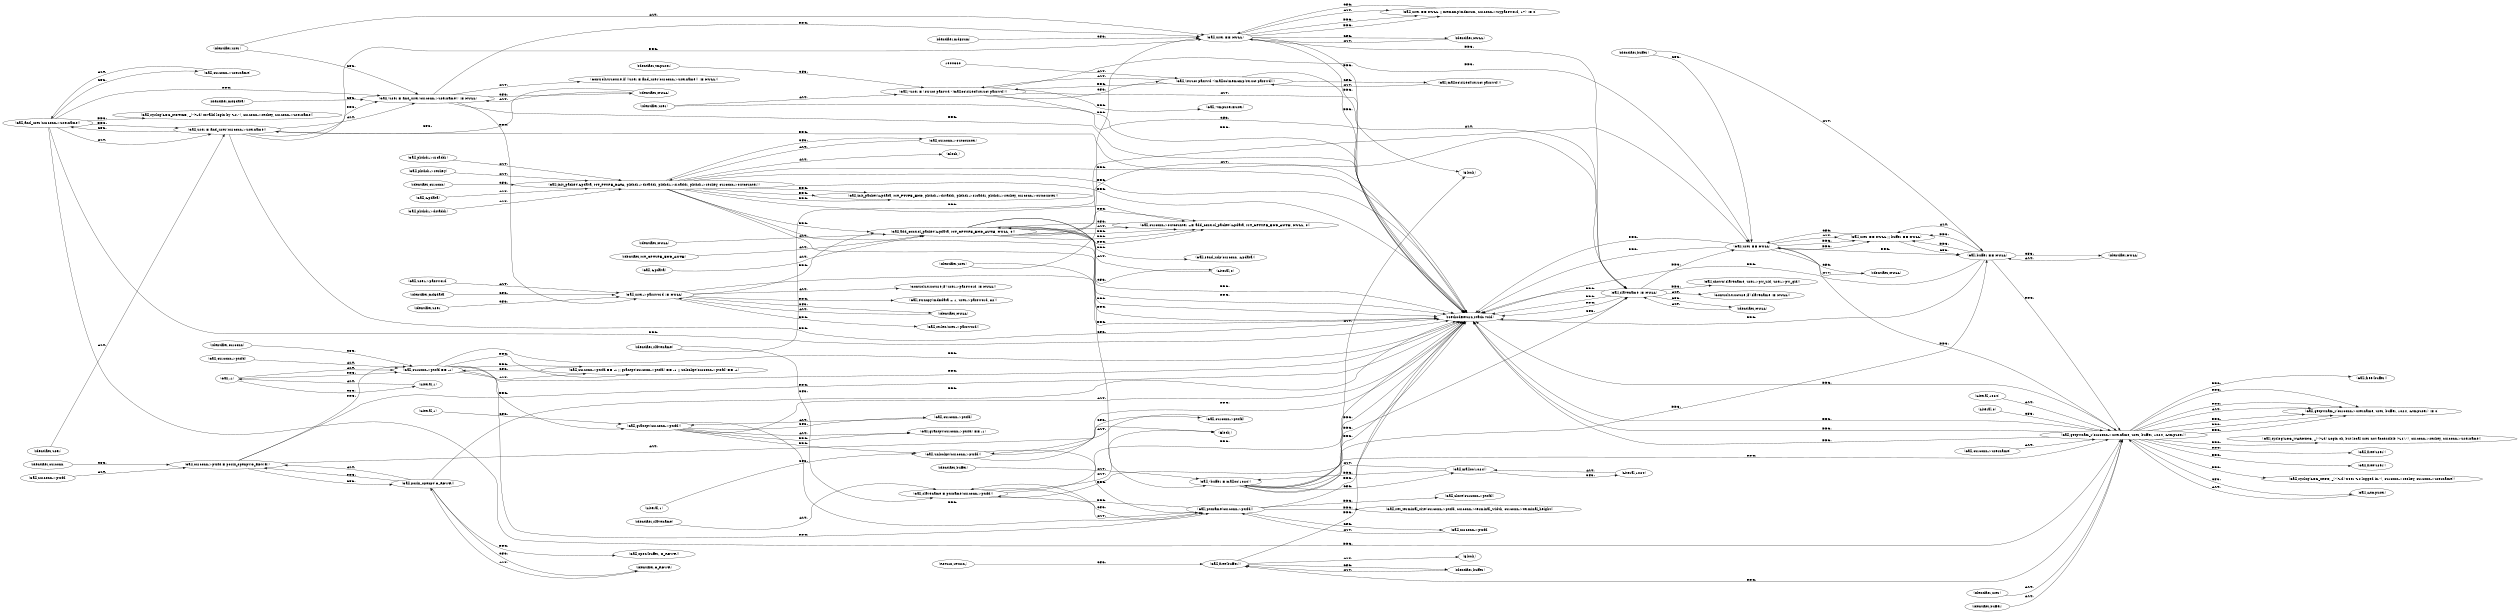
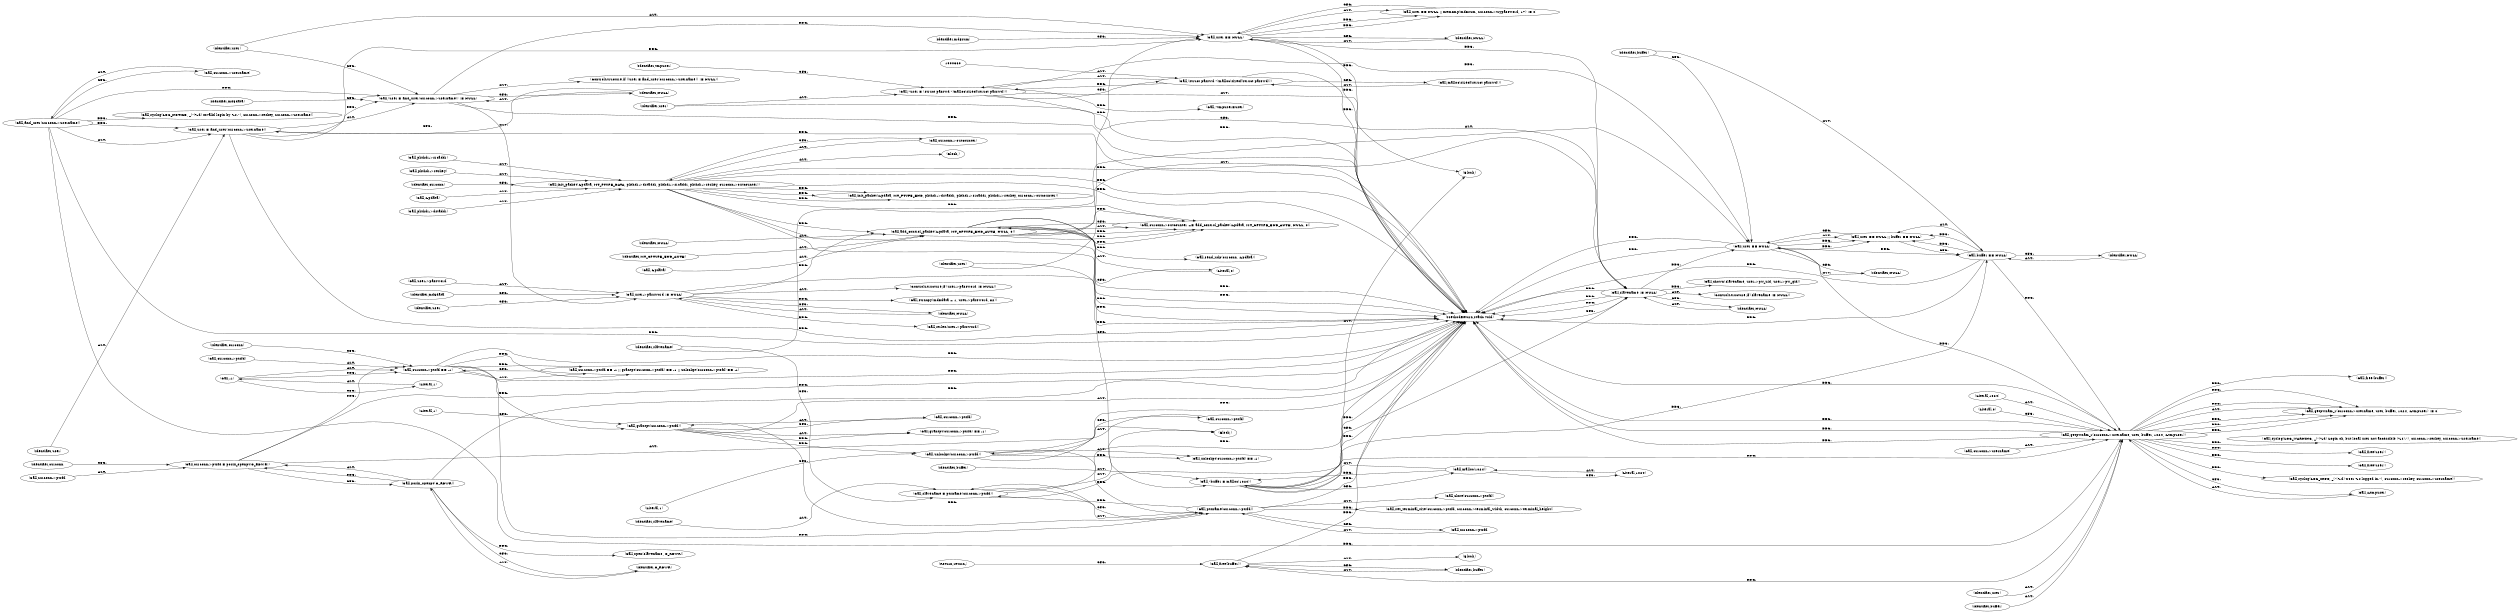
node "(Call,(struct passwd *)malloc(memcmp(struct passwd)))": label "(Call,(struct passwd *)malloc(memcmp(struct passwd)))" -> "(Call,(struct passwd *)malloc(sizeof(struct passwd)))"
edge "(Call,(user = find_user(curconn->username)) != NULL)" -> "(Call,user->password != NULL)": label "DDG: " -> "AST: "
edge "(Call,user = find_user(curconn->username))" -> "(Call,find_user(curconn->username))": removed, label "CFG:"
edge "(Call,slavename = ptsname(curconn->ptsfd))" -> "(Call,slavename != NULL)": label "DDG: " -> "CFG: "
node "(Call,unlockpt(curconn->ptsfd) == -1)": added
edge "(Call,ptsname(curconn->ptsfd))" -> "(Call,close(curconn->ptsfd))": label "DDG: " -> "AST: "
node "(Call,open(buffer, O_RDWR))": label "(Call,open(buffer, O_RDWR))" -> "(Call,open(slavename, O_RDWR))"
